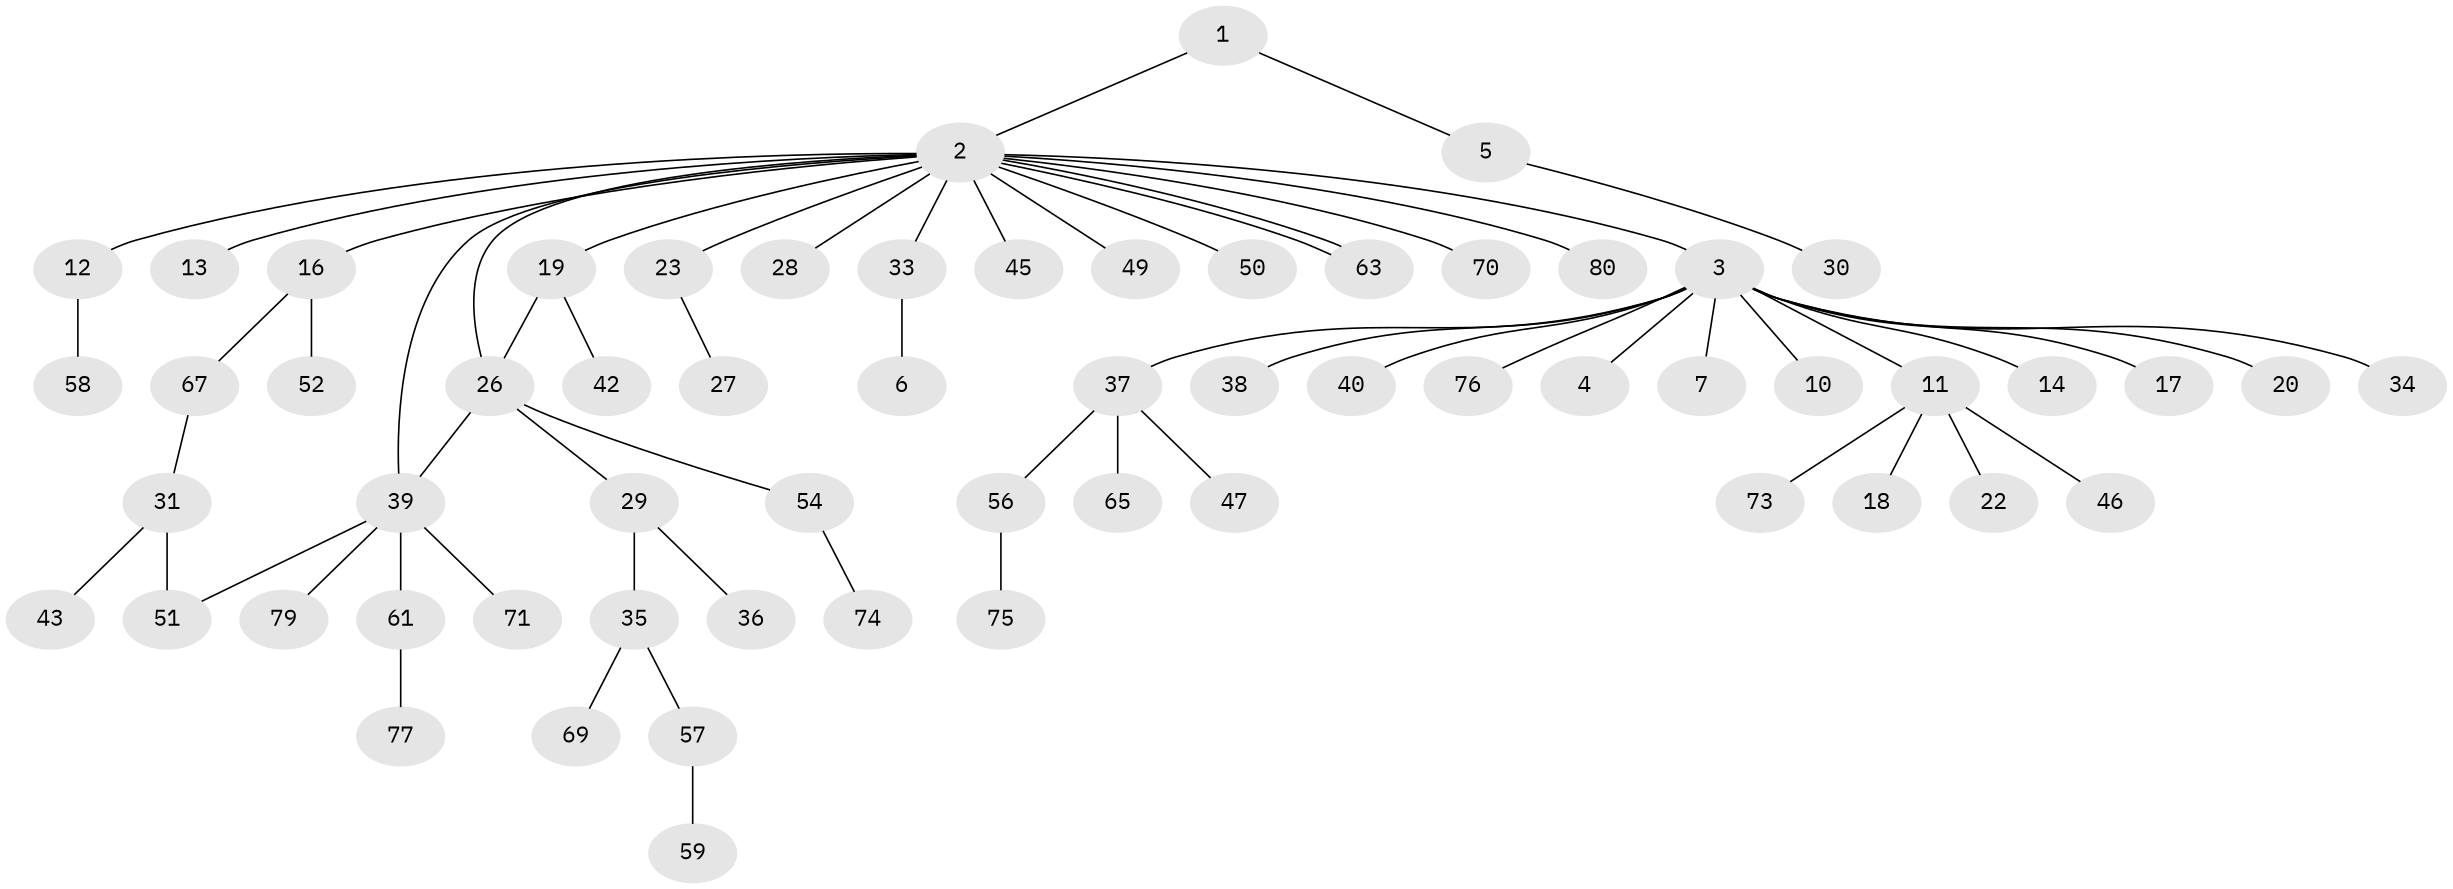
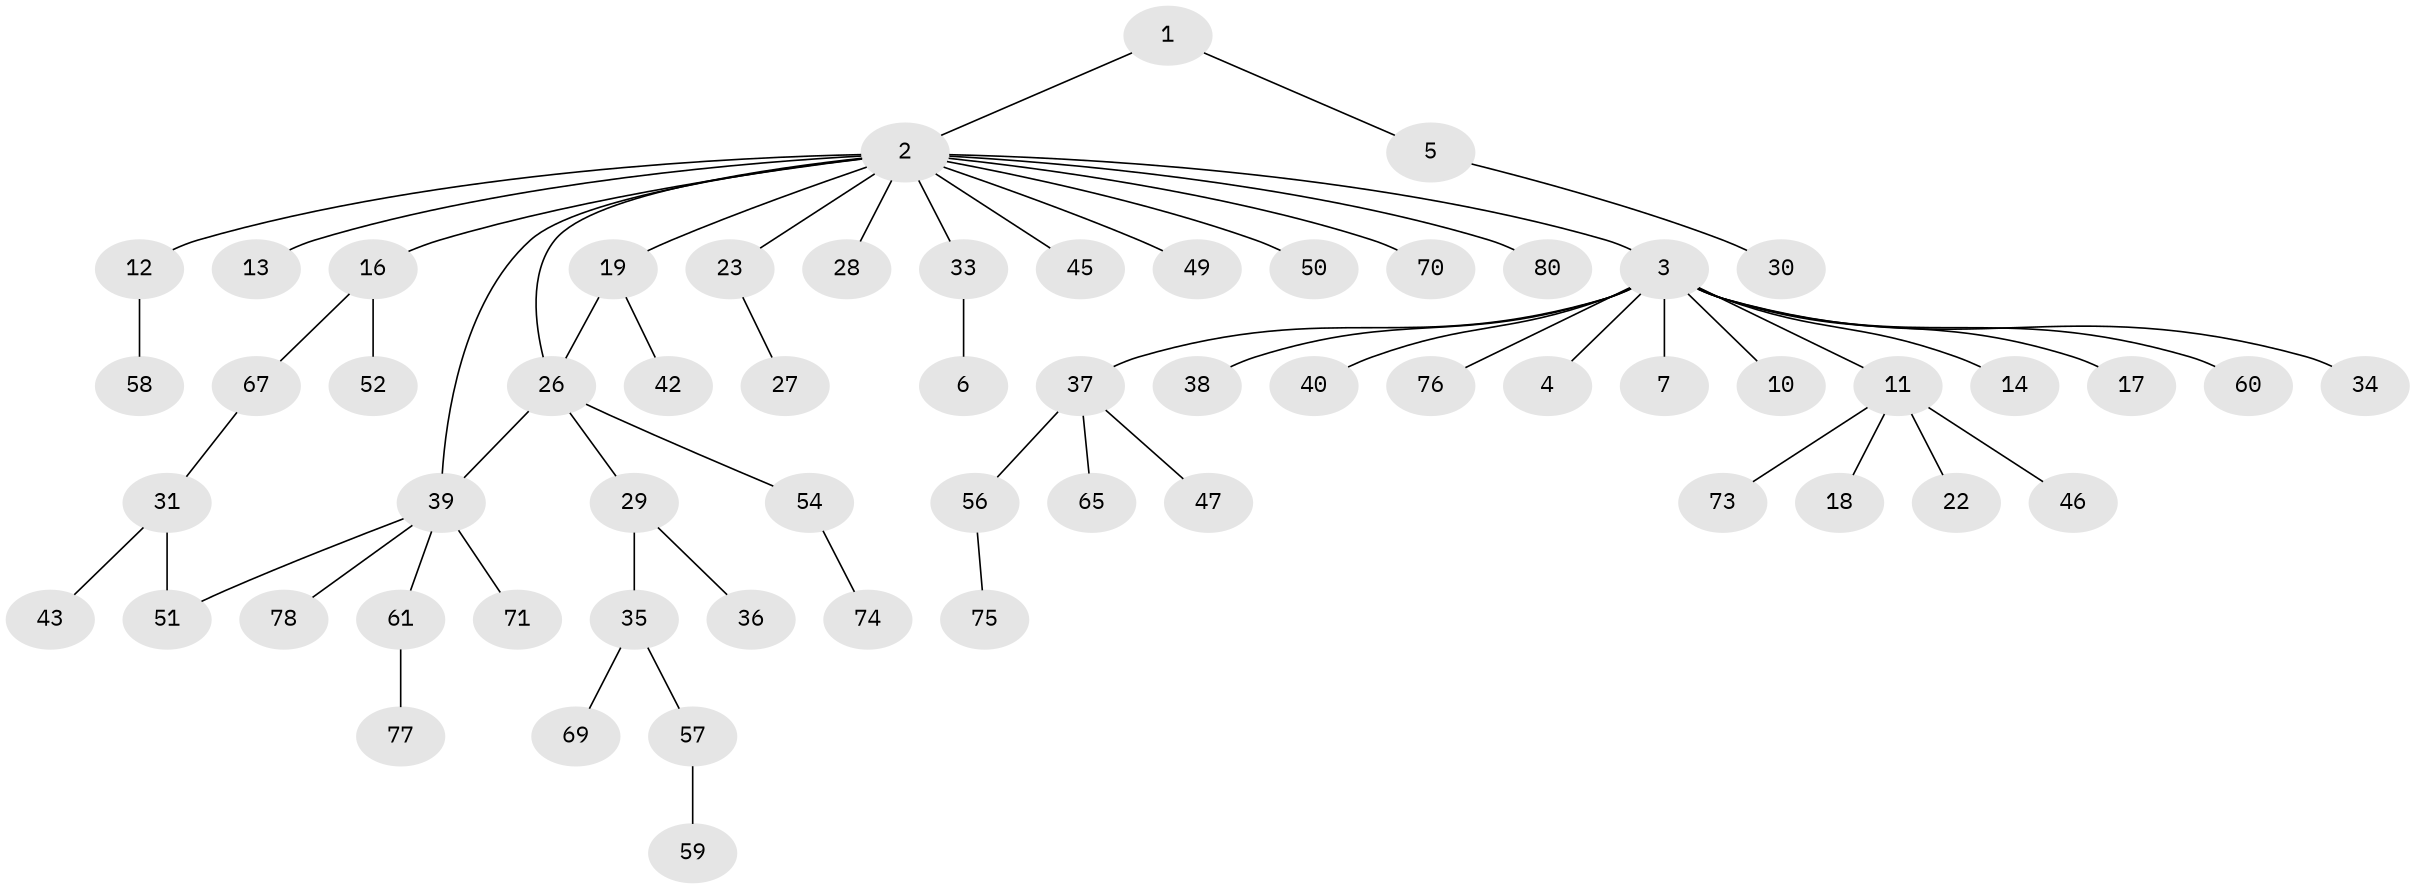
node "63": removed
node "20": label "20" -> "60"
node "79": label "79" -> "78"
